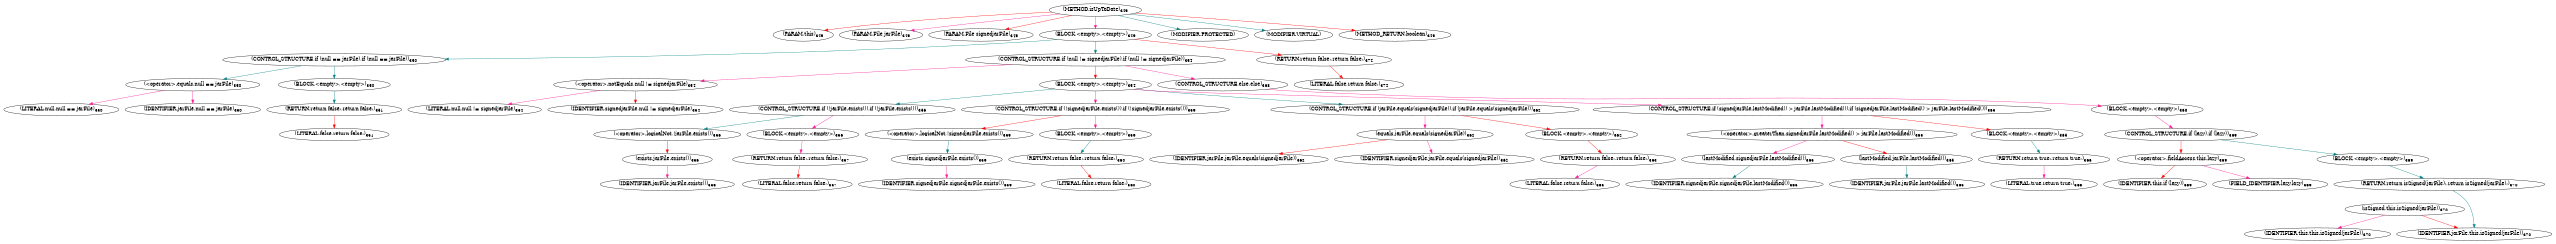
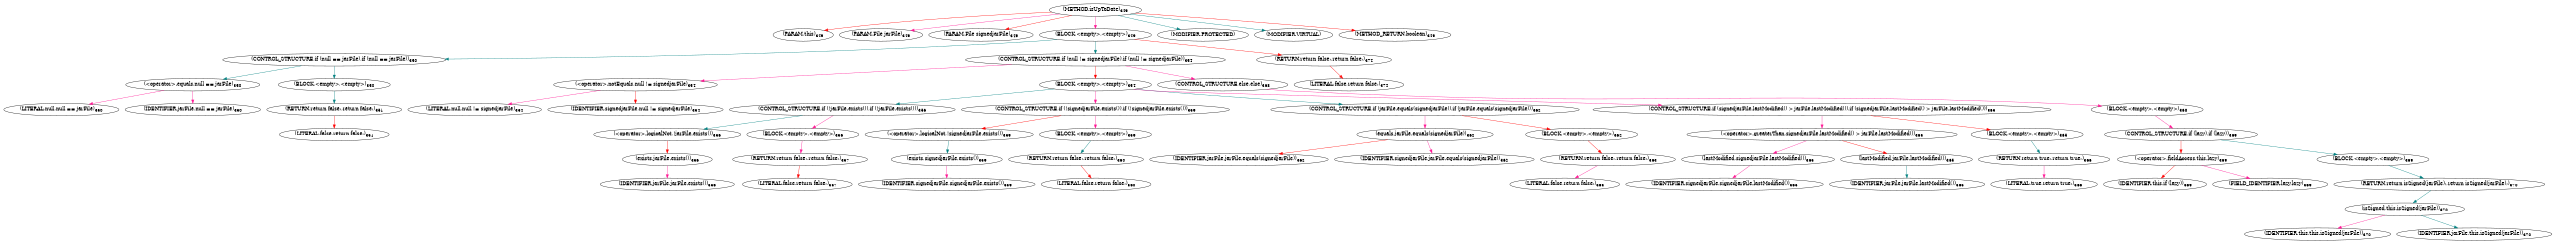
edge "(lastModified,signedjarFile.lastModified())" -> "(IDENTIFIER,signedjarFile,signedjarFile.lastModified())": color teal -> deeppink
edge "(RETURN,return isSigned(jarFile);,return isSigned(jarFile);)" -> "(IDENTIFIER,jarFile,this.isSigned(jarFile))": now "(RETURN,return isSigned(jarFile);,return isSigned(jarFile);)" -> "(isSigned,this.isSigned(jarFile))"
edge "(isSigned,this.isSigned(jarFile))" -> "(IDENTIFIER,jarFile,this.isSigned(jarFile))": color red -> teal
